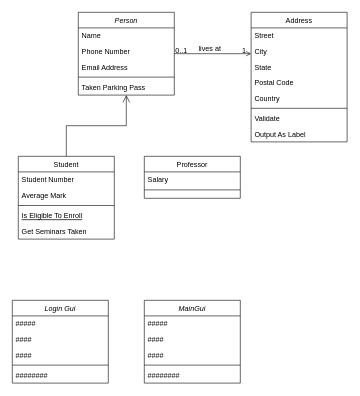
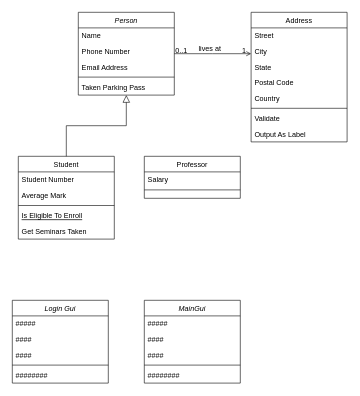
edge "Student" -> "Person": arrowhead open -> block
